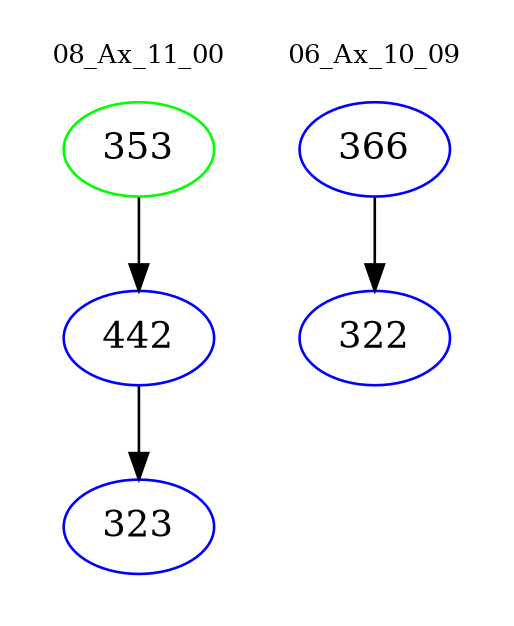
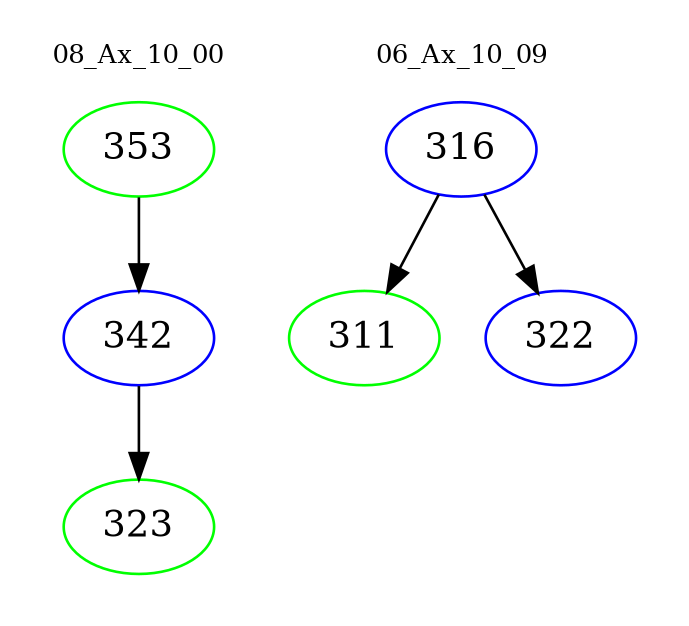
cluster "08_Ax_11_00": label "08_Ax_11_00" -> "08_Ax_10_00"
node "366": label "366" -> "316"
node "442": label "442" -> "342"
node "311": added
node "323": color blue -> green
